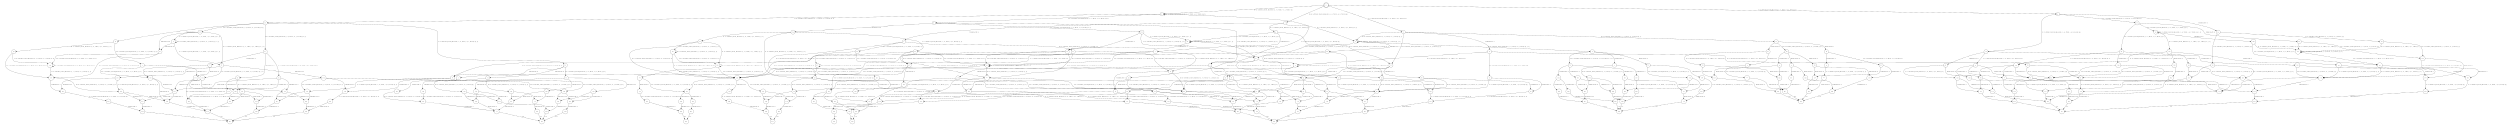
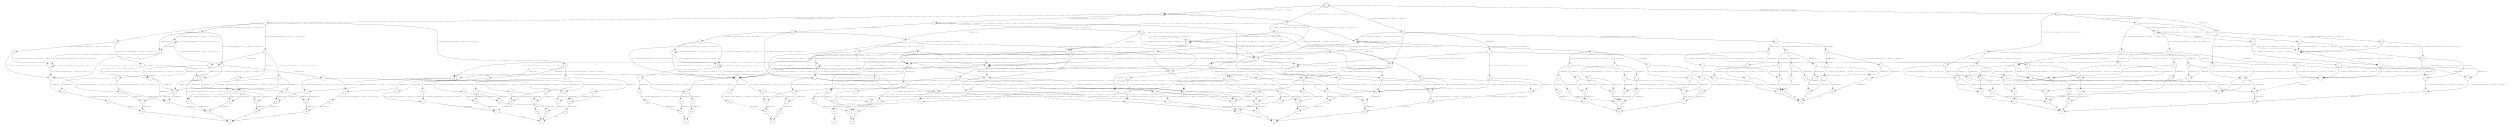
edge "11" -> "36": now "25" -> "36"
